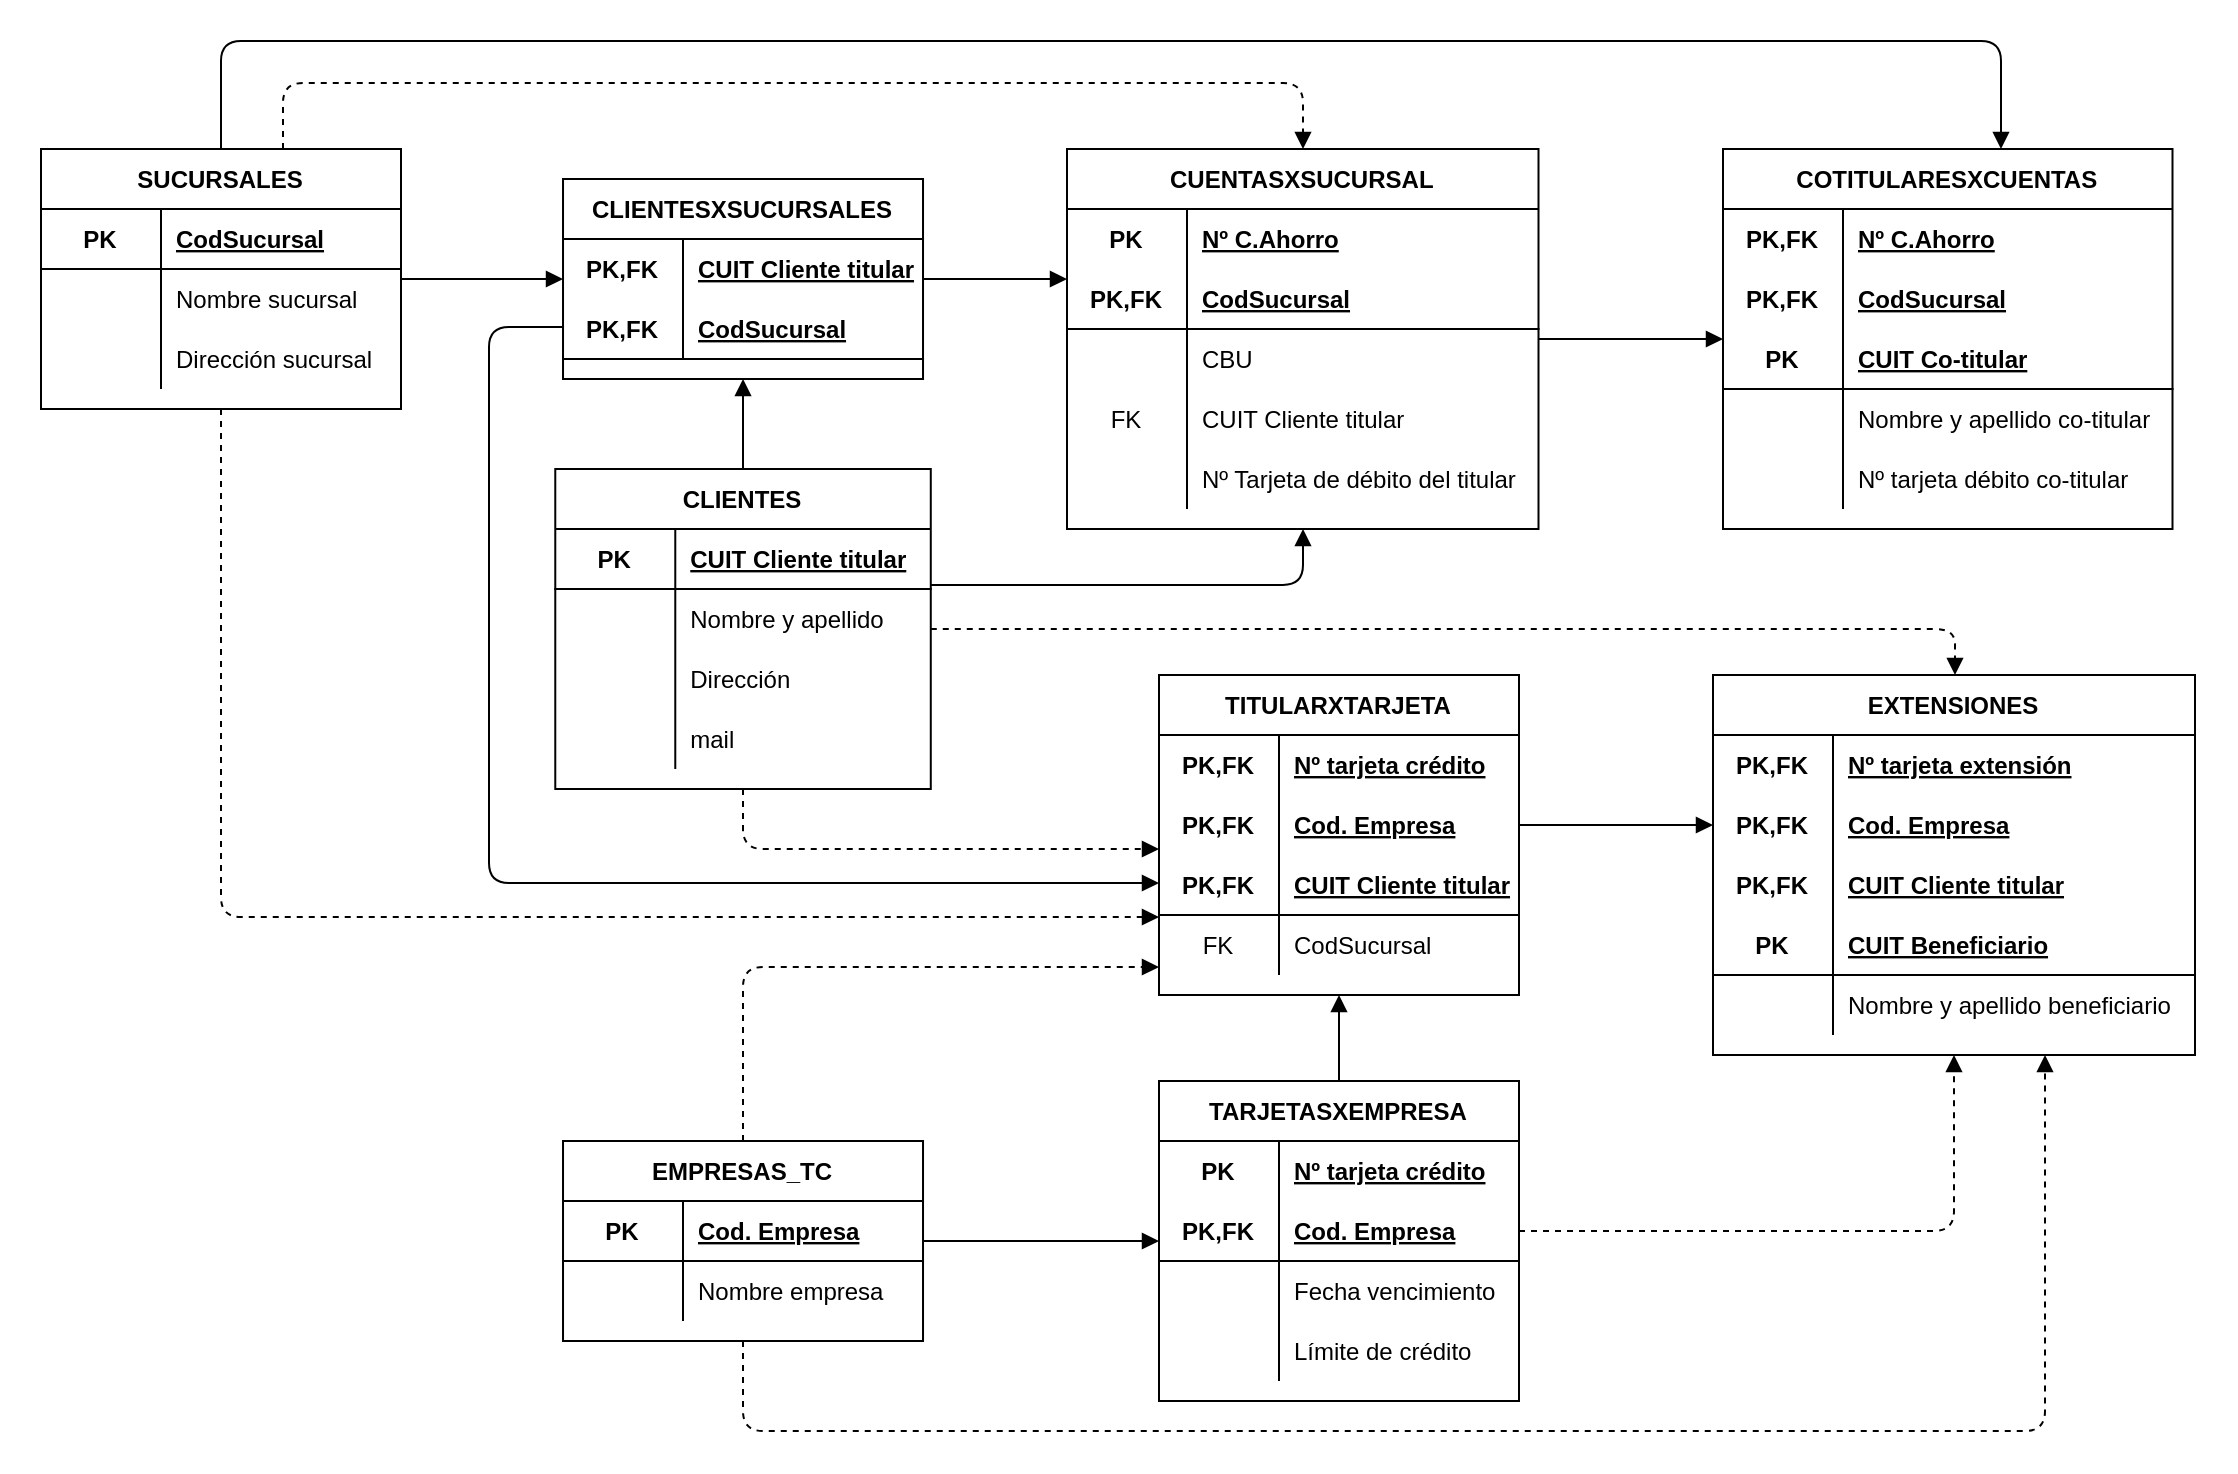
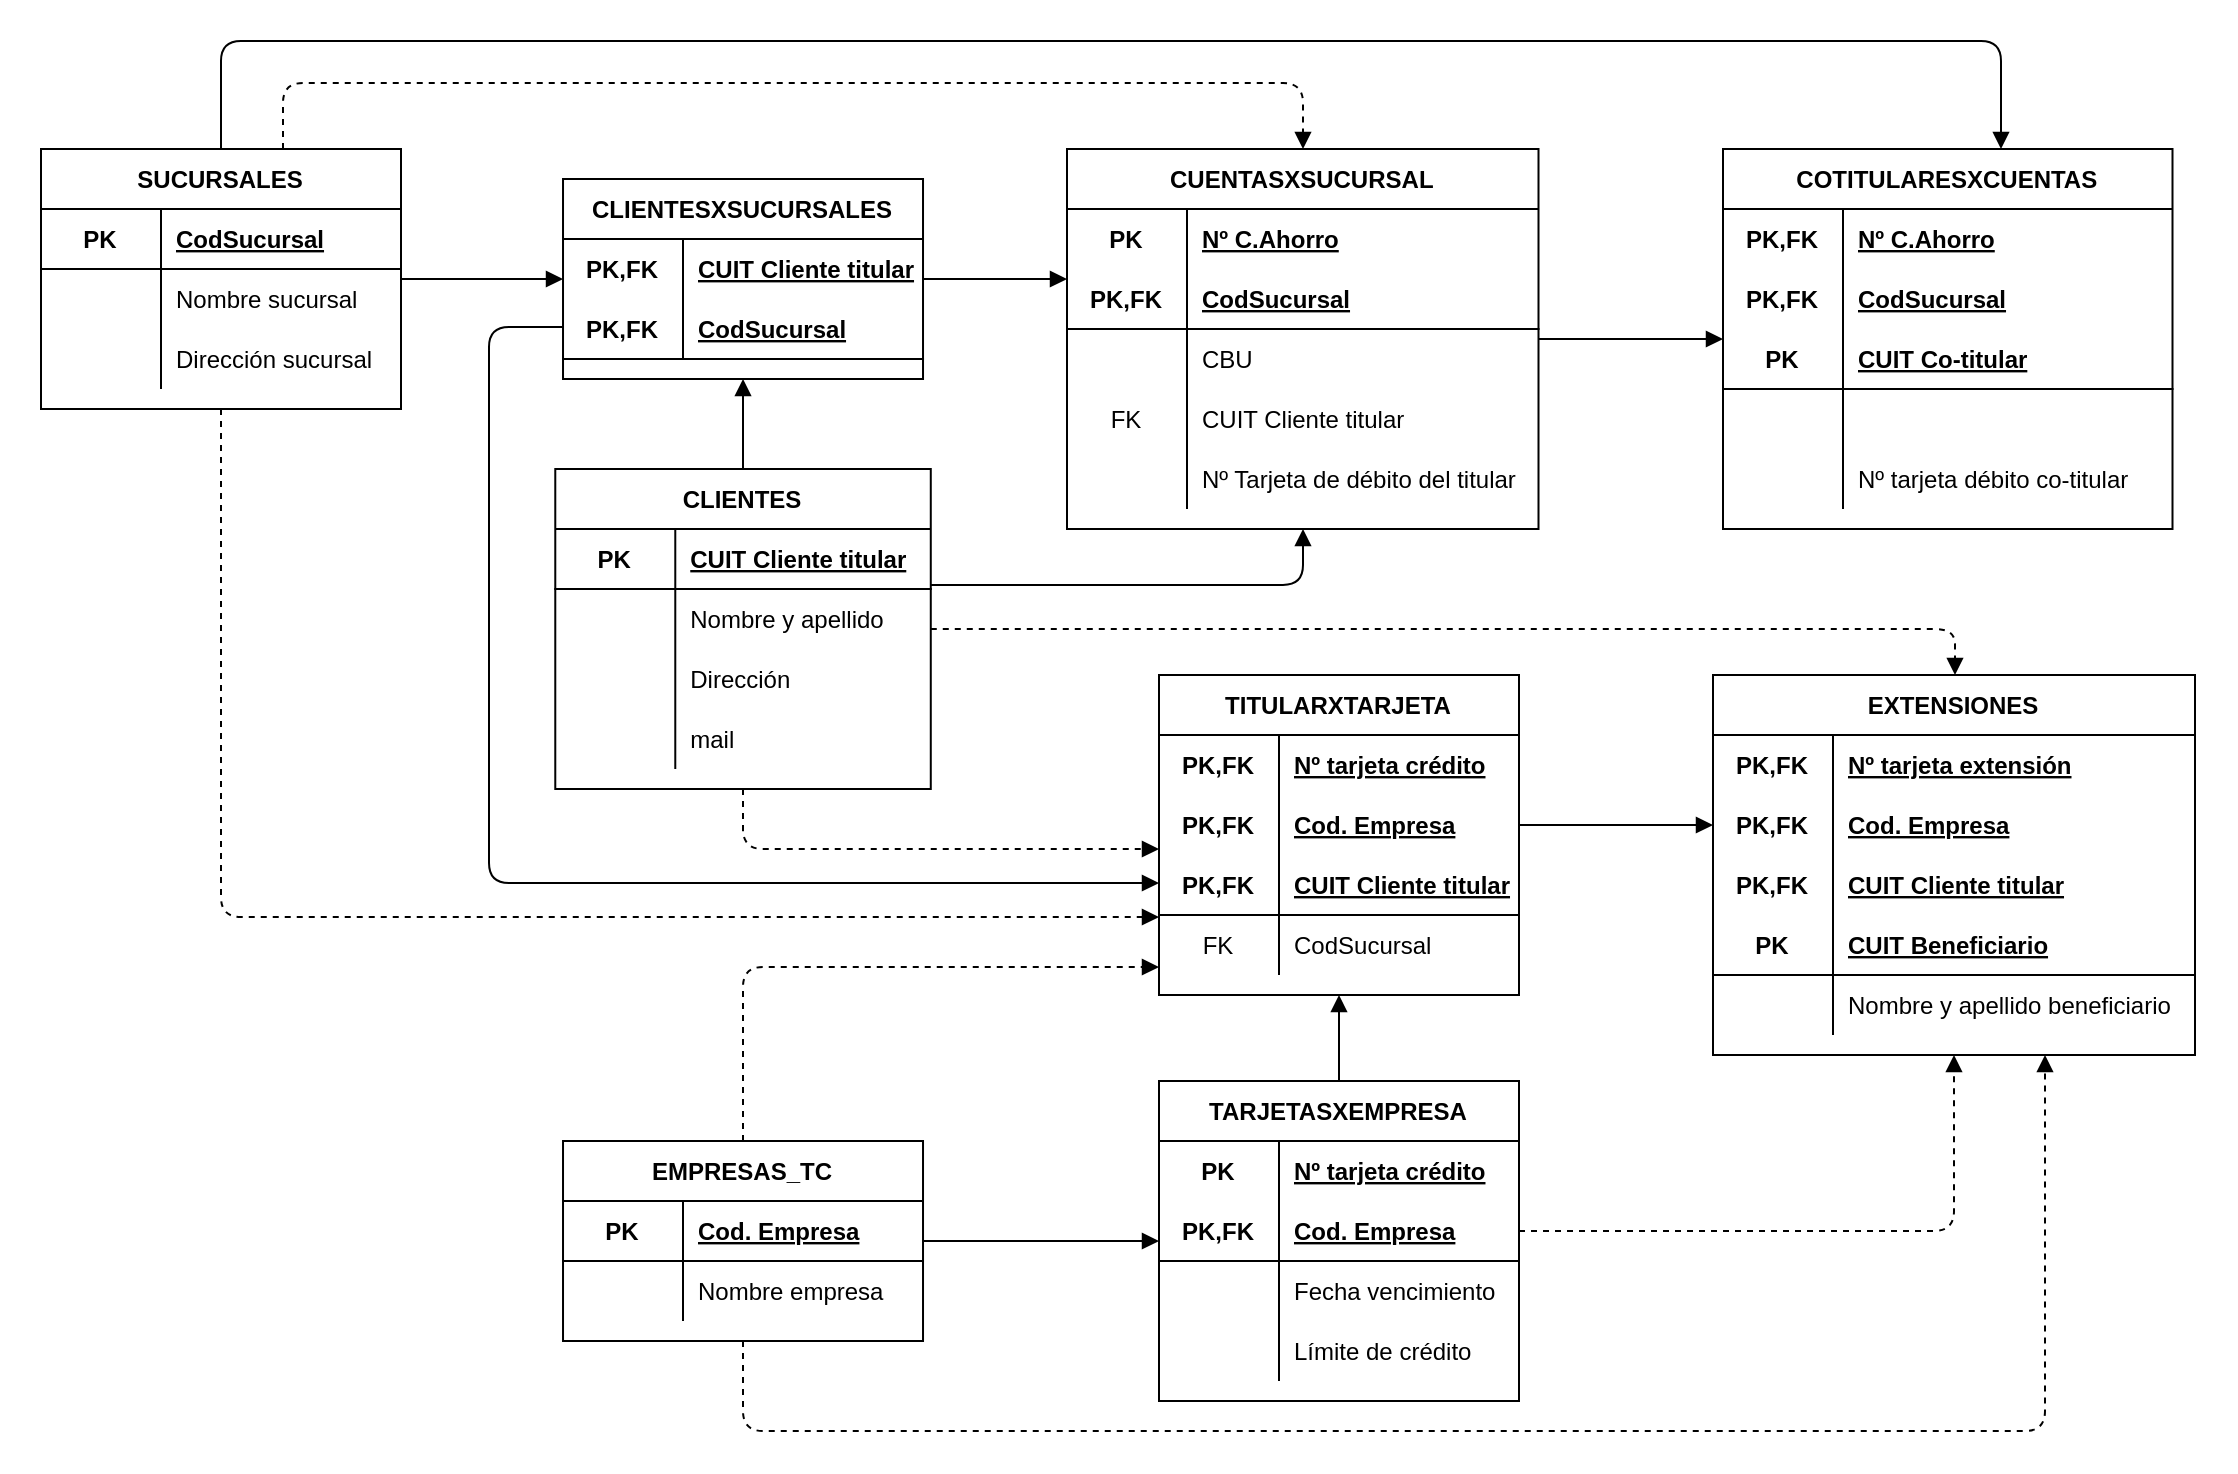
node "Nombre y apellido co-titular": removed
